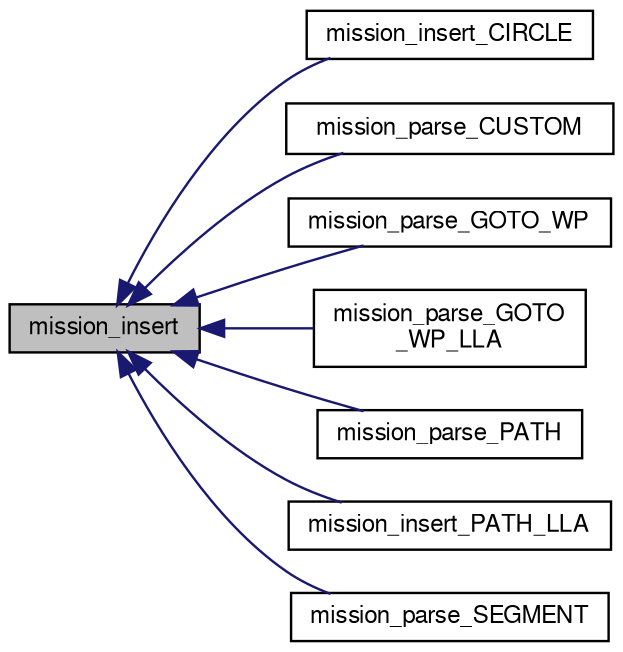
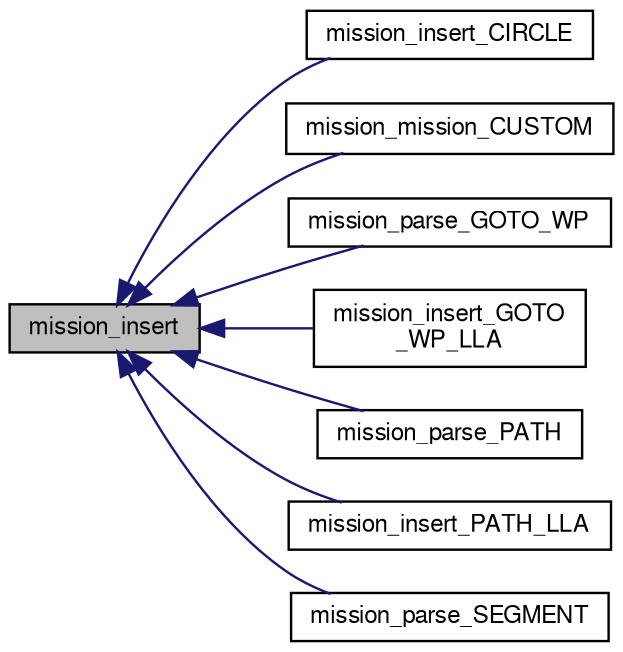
node "mission_parse_CUSTOM": label "mission_parse_CUSTOM" -> "mission_mission_CUSTOM"
node "mission_parse_GOTO _WP_LLA": label "mission_parse_GOTO _WP_LLA" -> "mission_insert_GOTO _WP_LLA"
